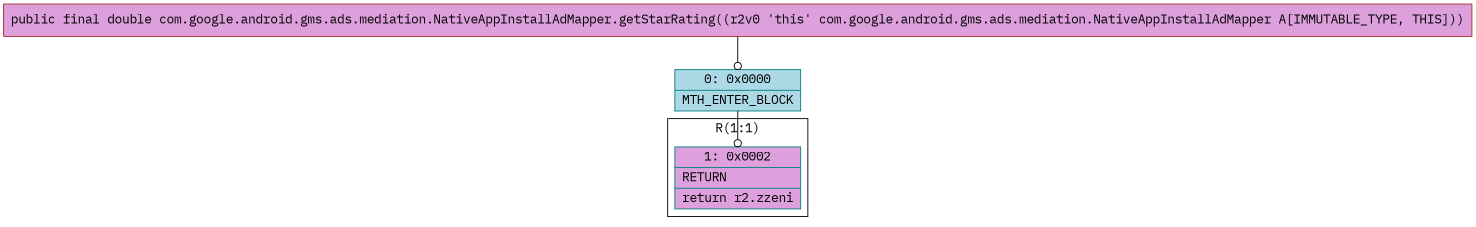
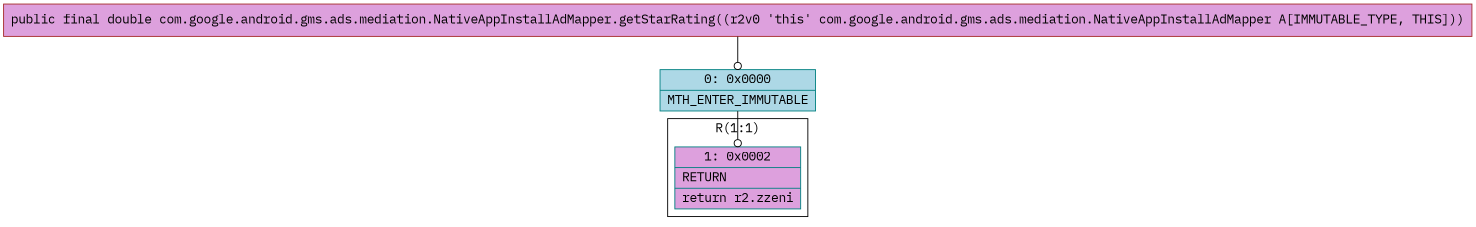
node "0: 0x0000": text "MTH_ENTER_BLOCK" -> "MTH_ENTER_IMMUTABLE"
